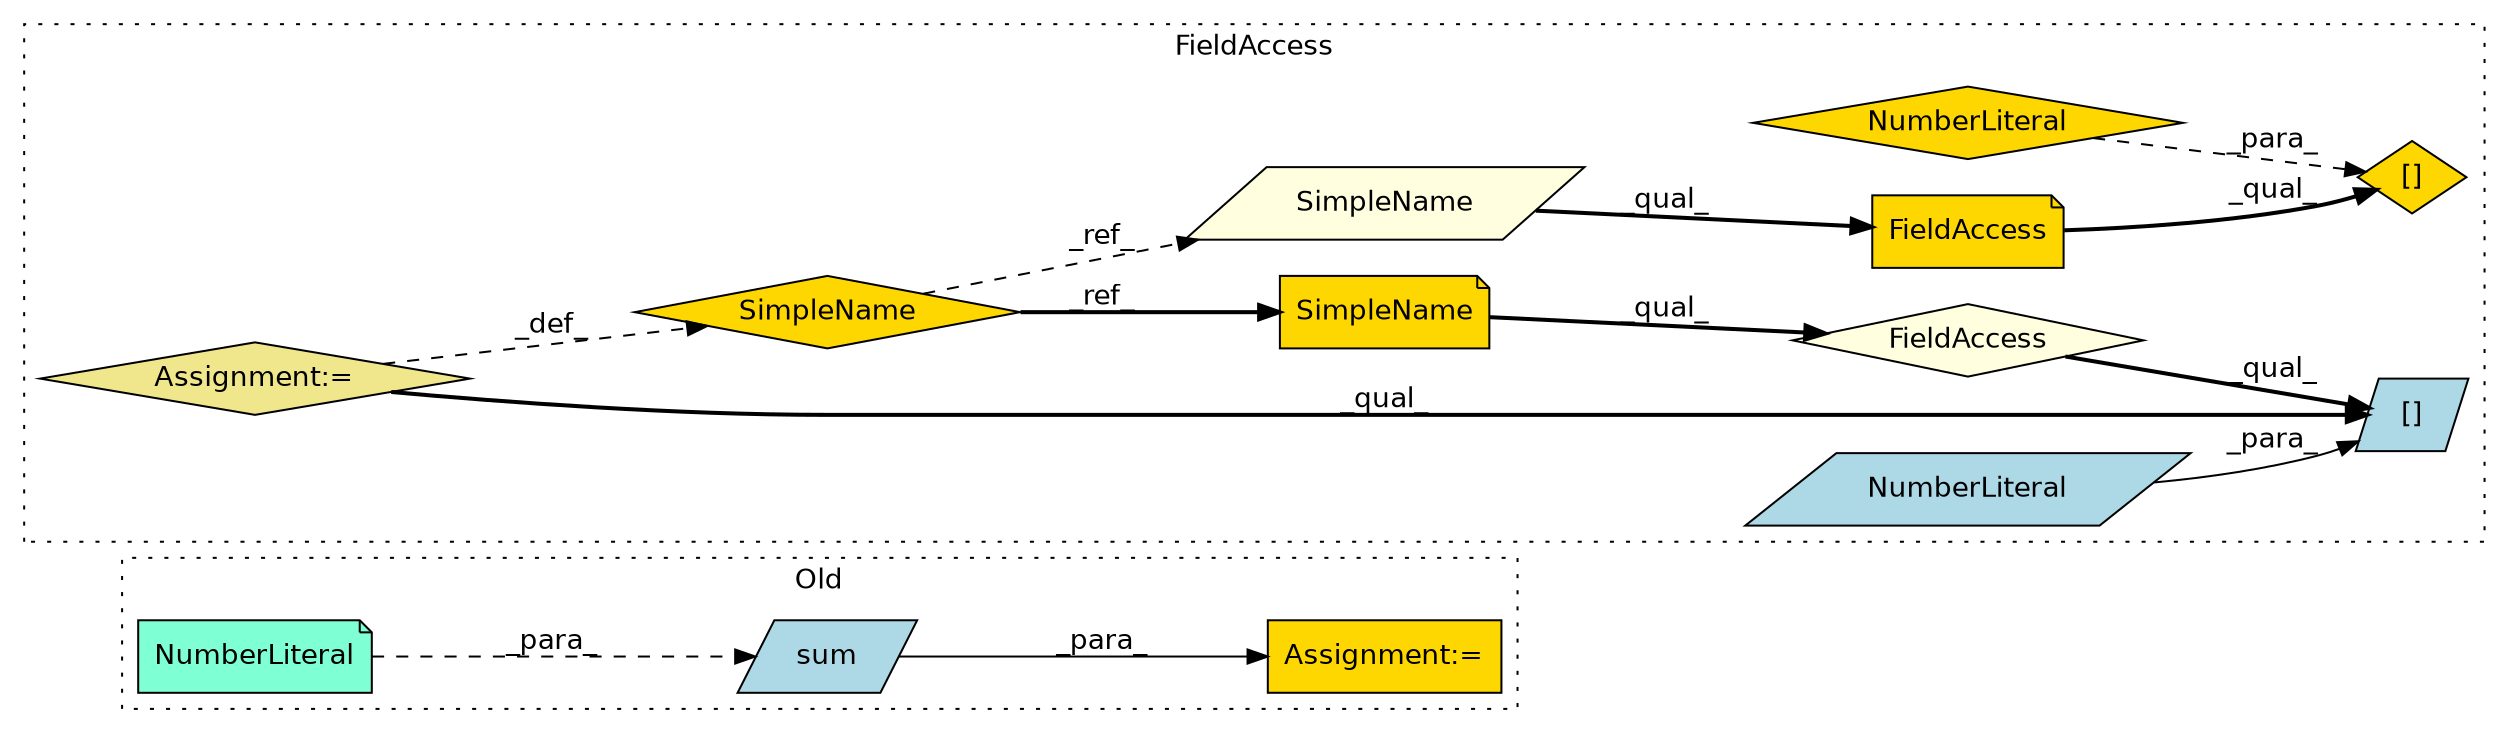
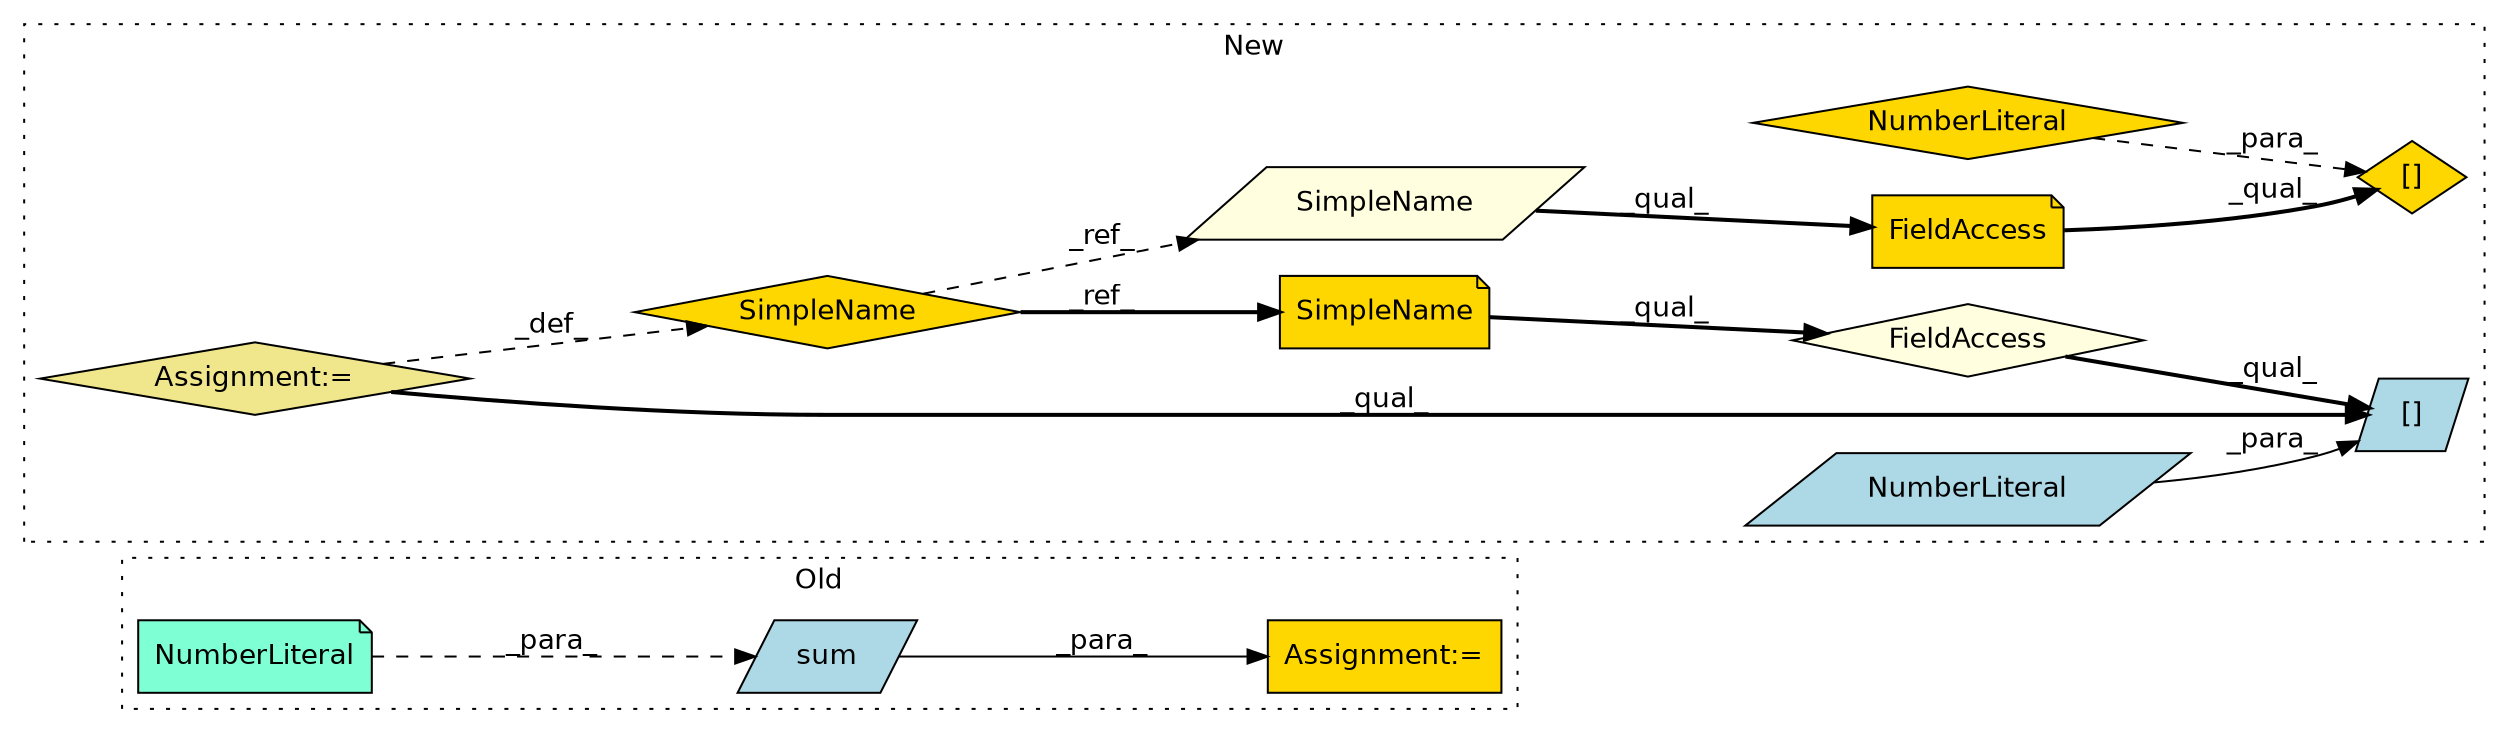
cluster "FieldAccess": label "FieldAccess" -> "New"
